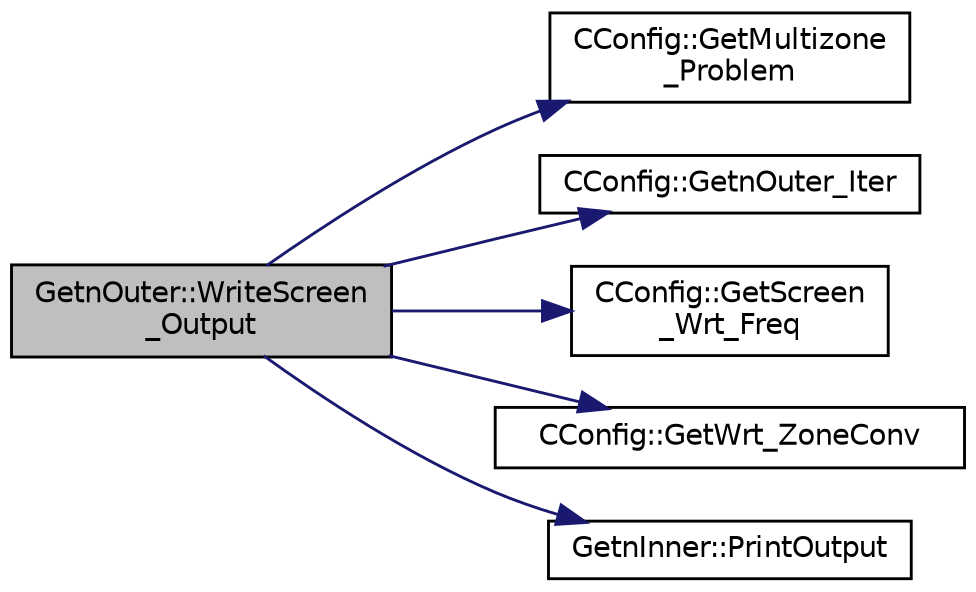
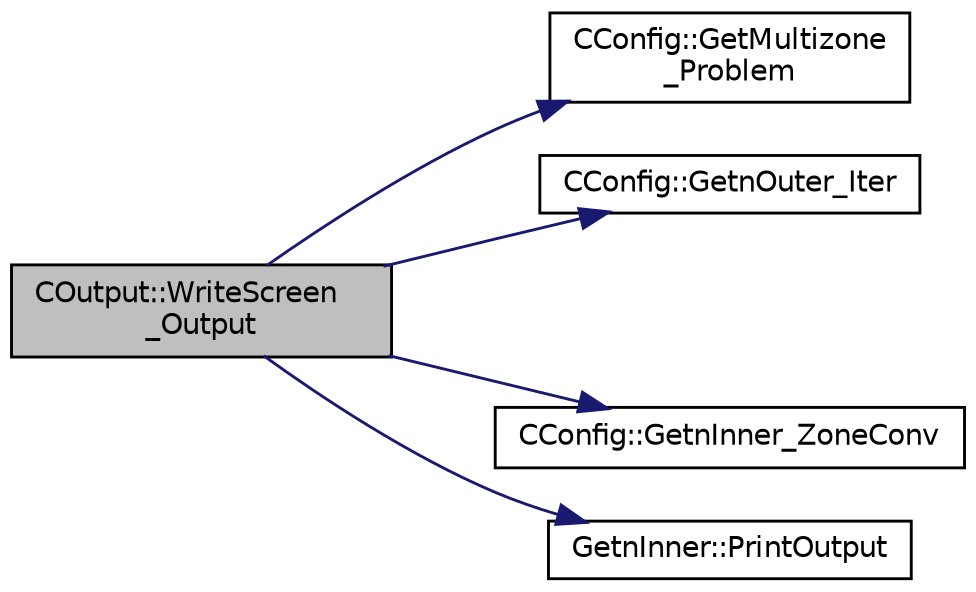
node "GetnOuter::WriteScreen _Output": label "GetnOuter::WriteScreen _Output" -> "COutput::WriteScreen _Output"
node "CConfig::GetScreen _Wrt_Freq": removed
node "CConfig::GetWrt_ZoneConv": label "CConfig::GetWrt_ZoneConv" -> "CConfig::GetnInner_ZoneConv"
